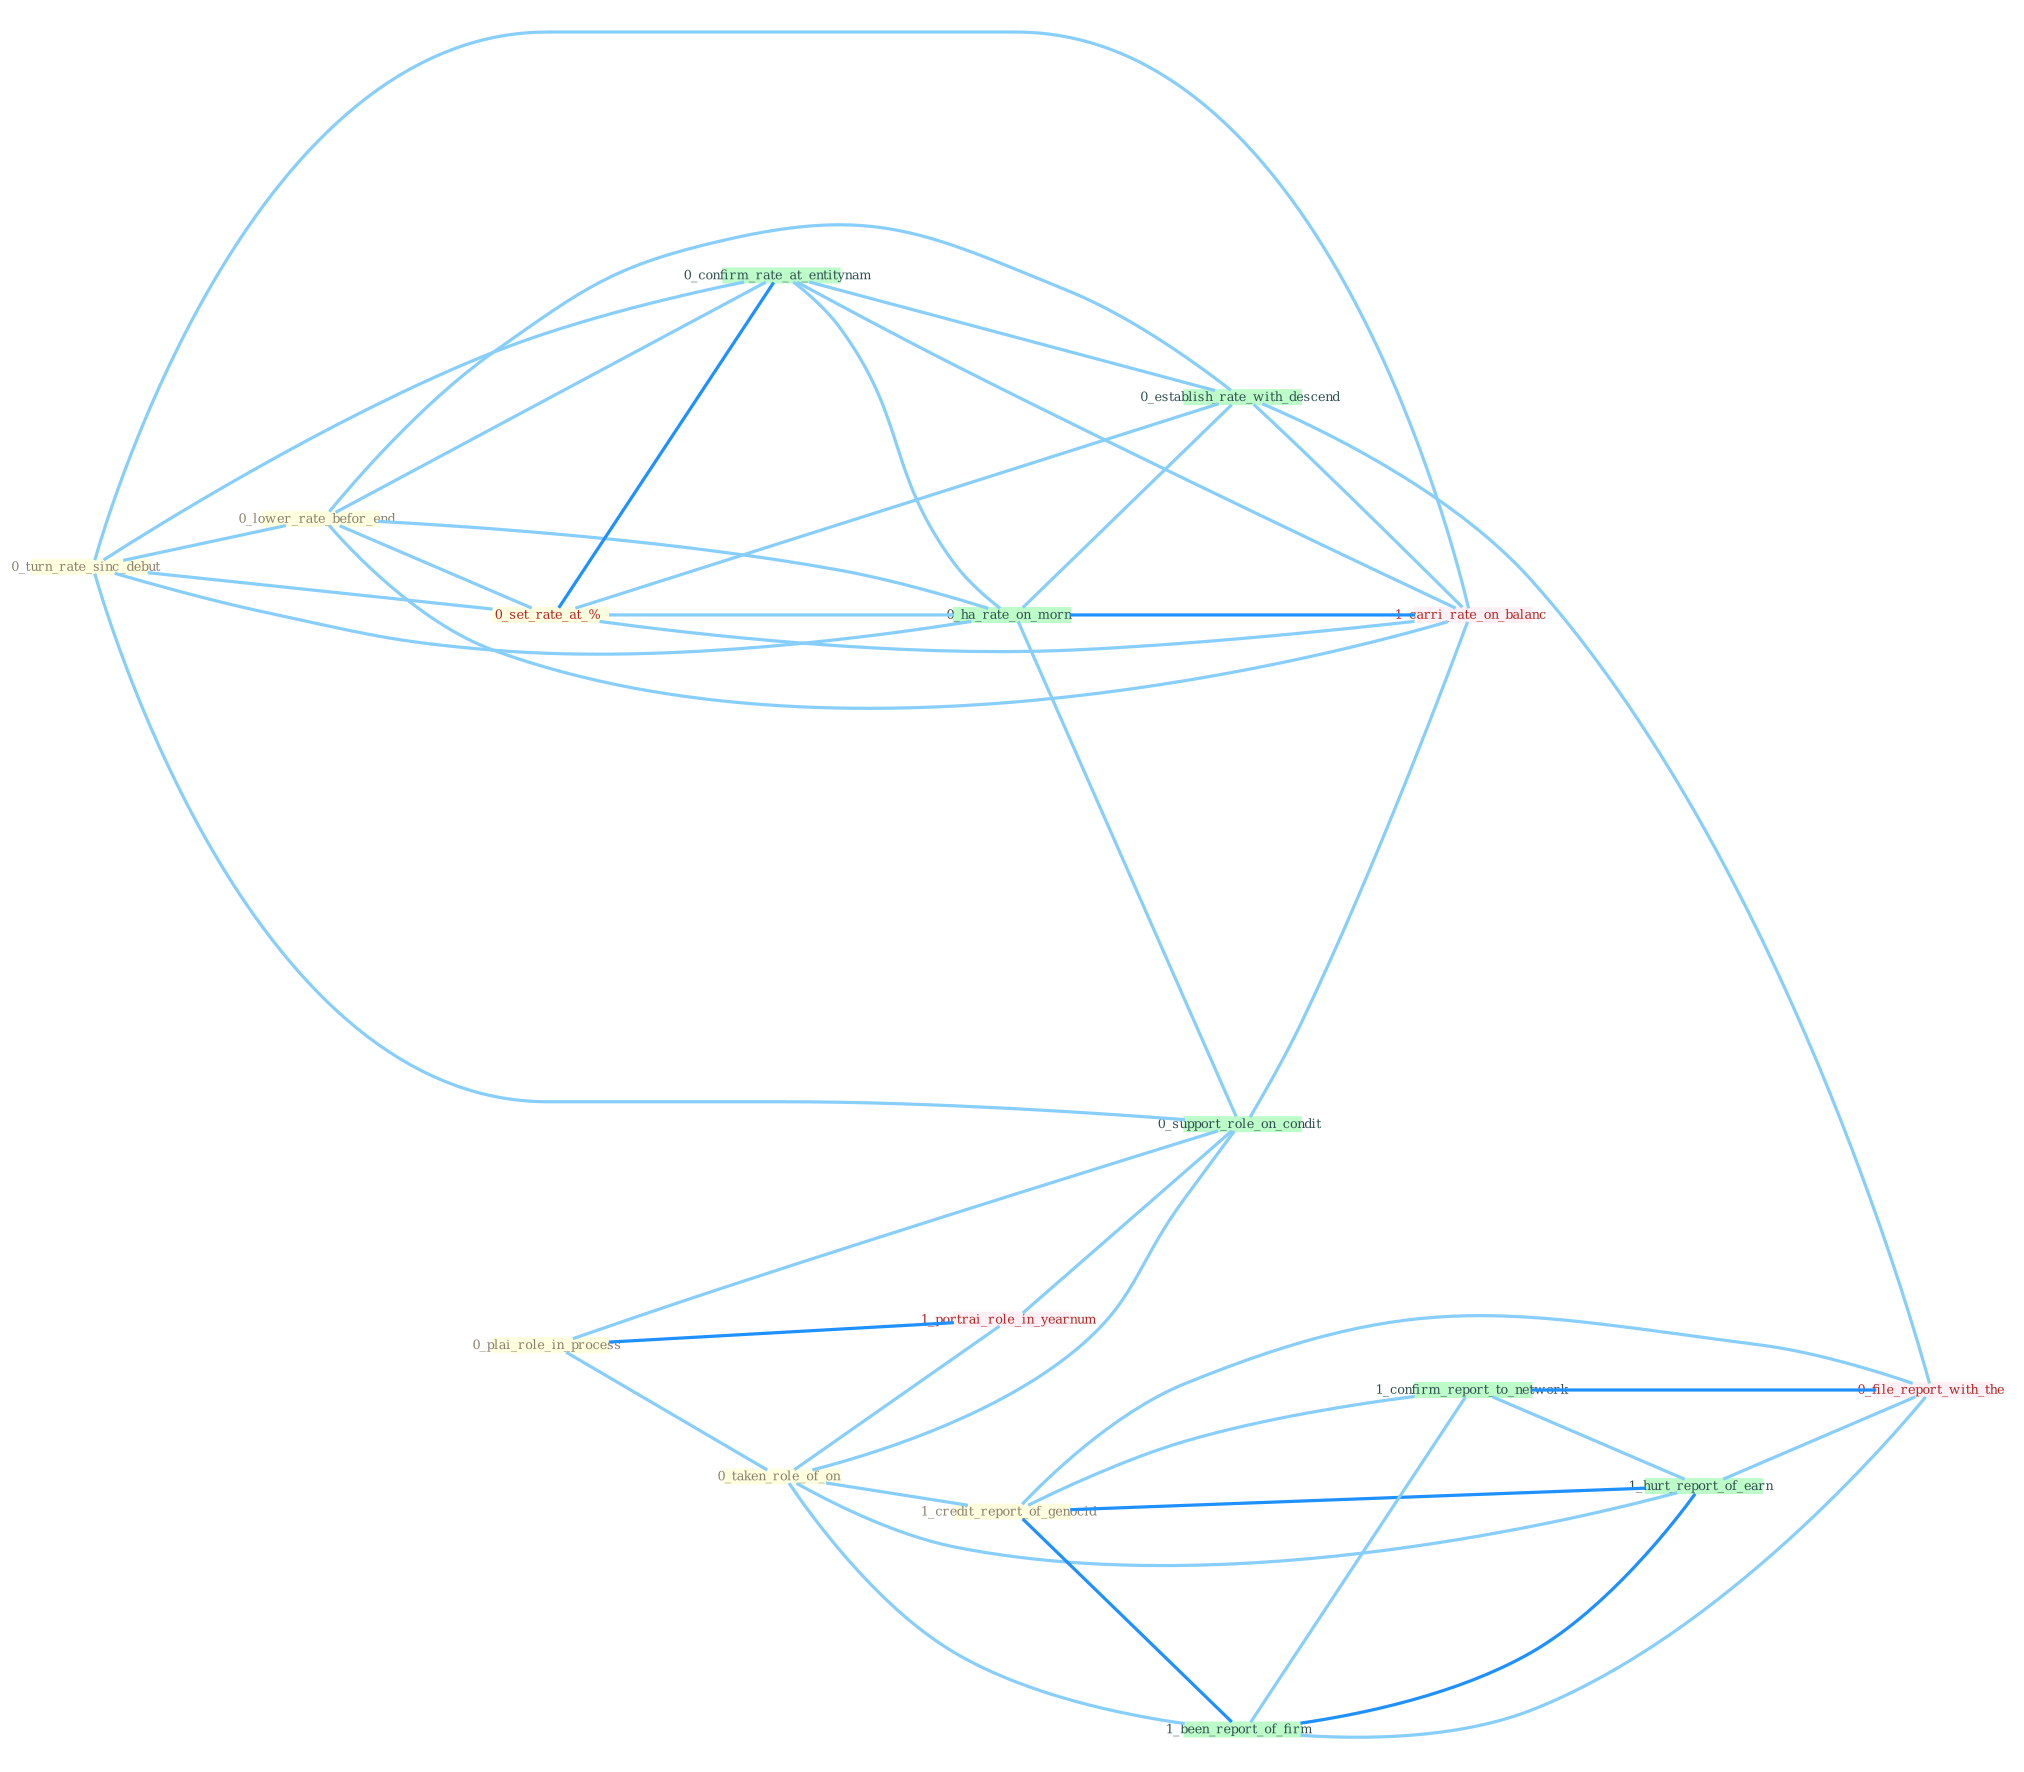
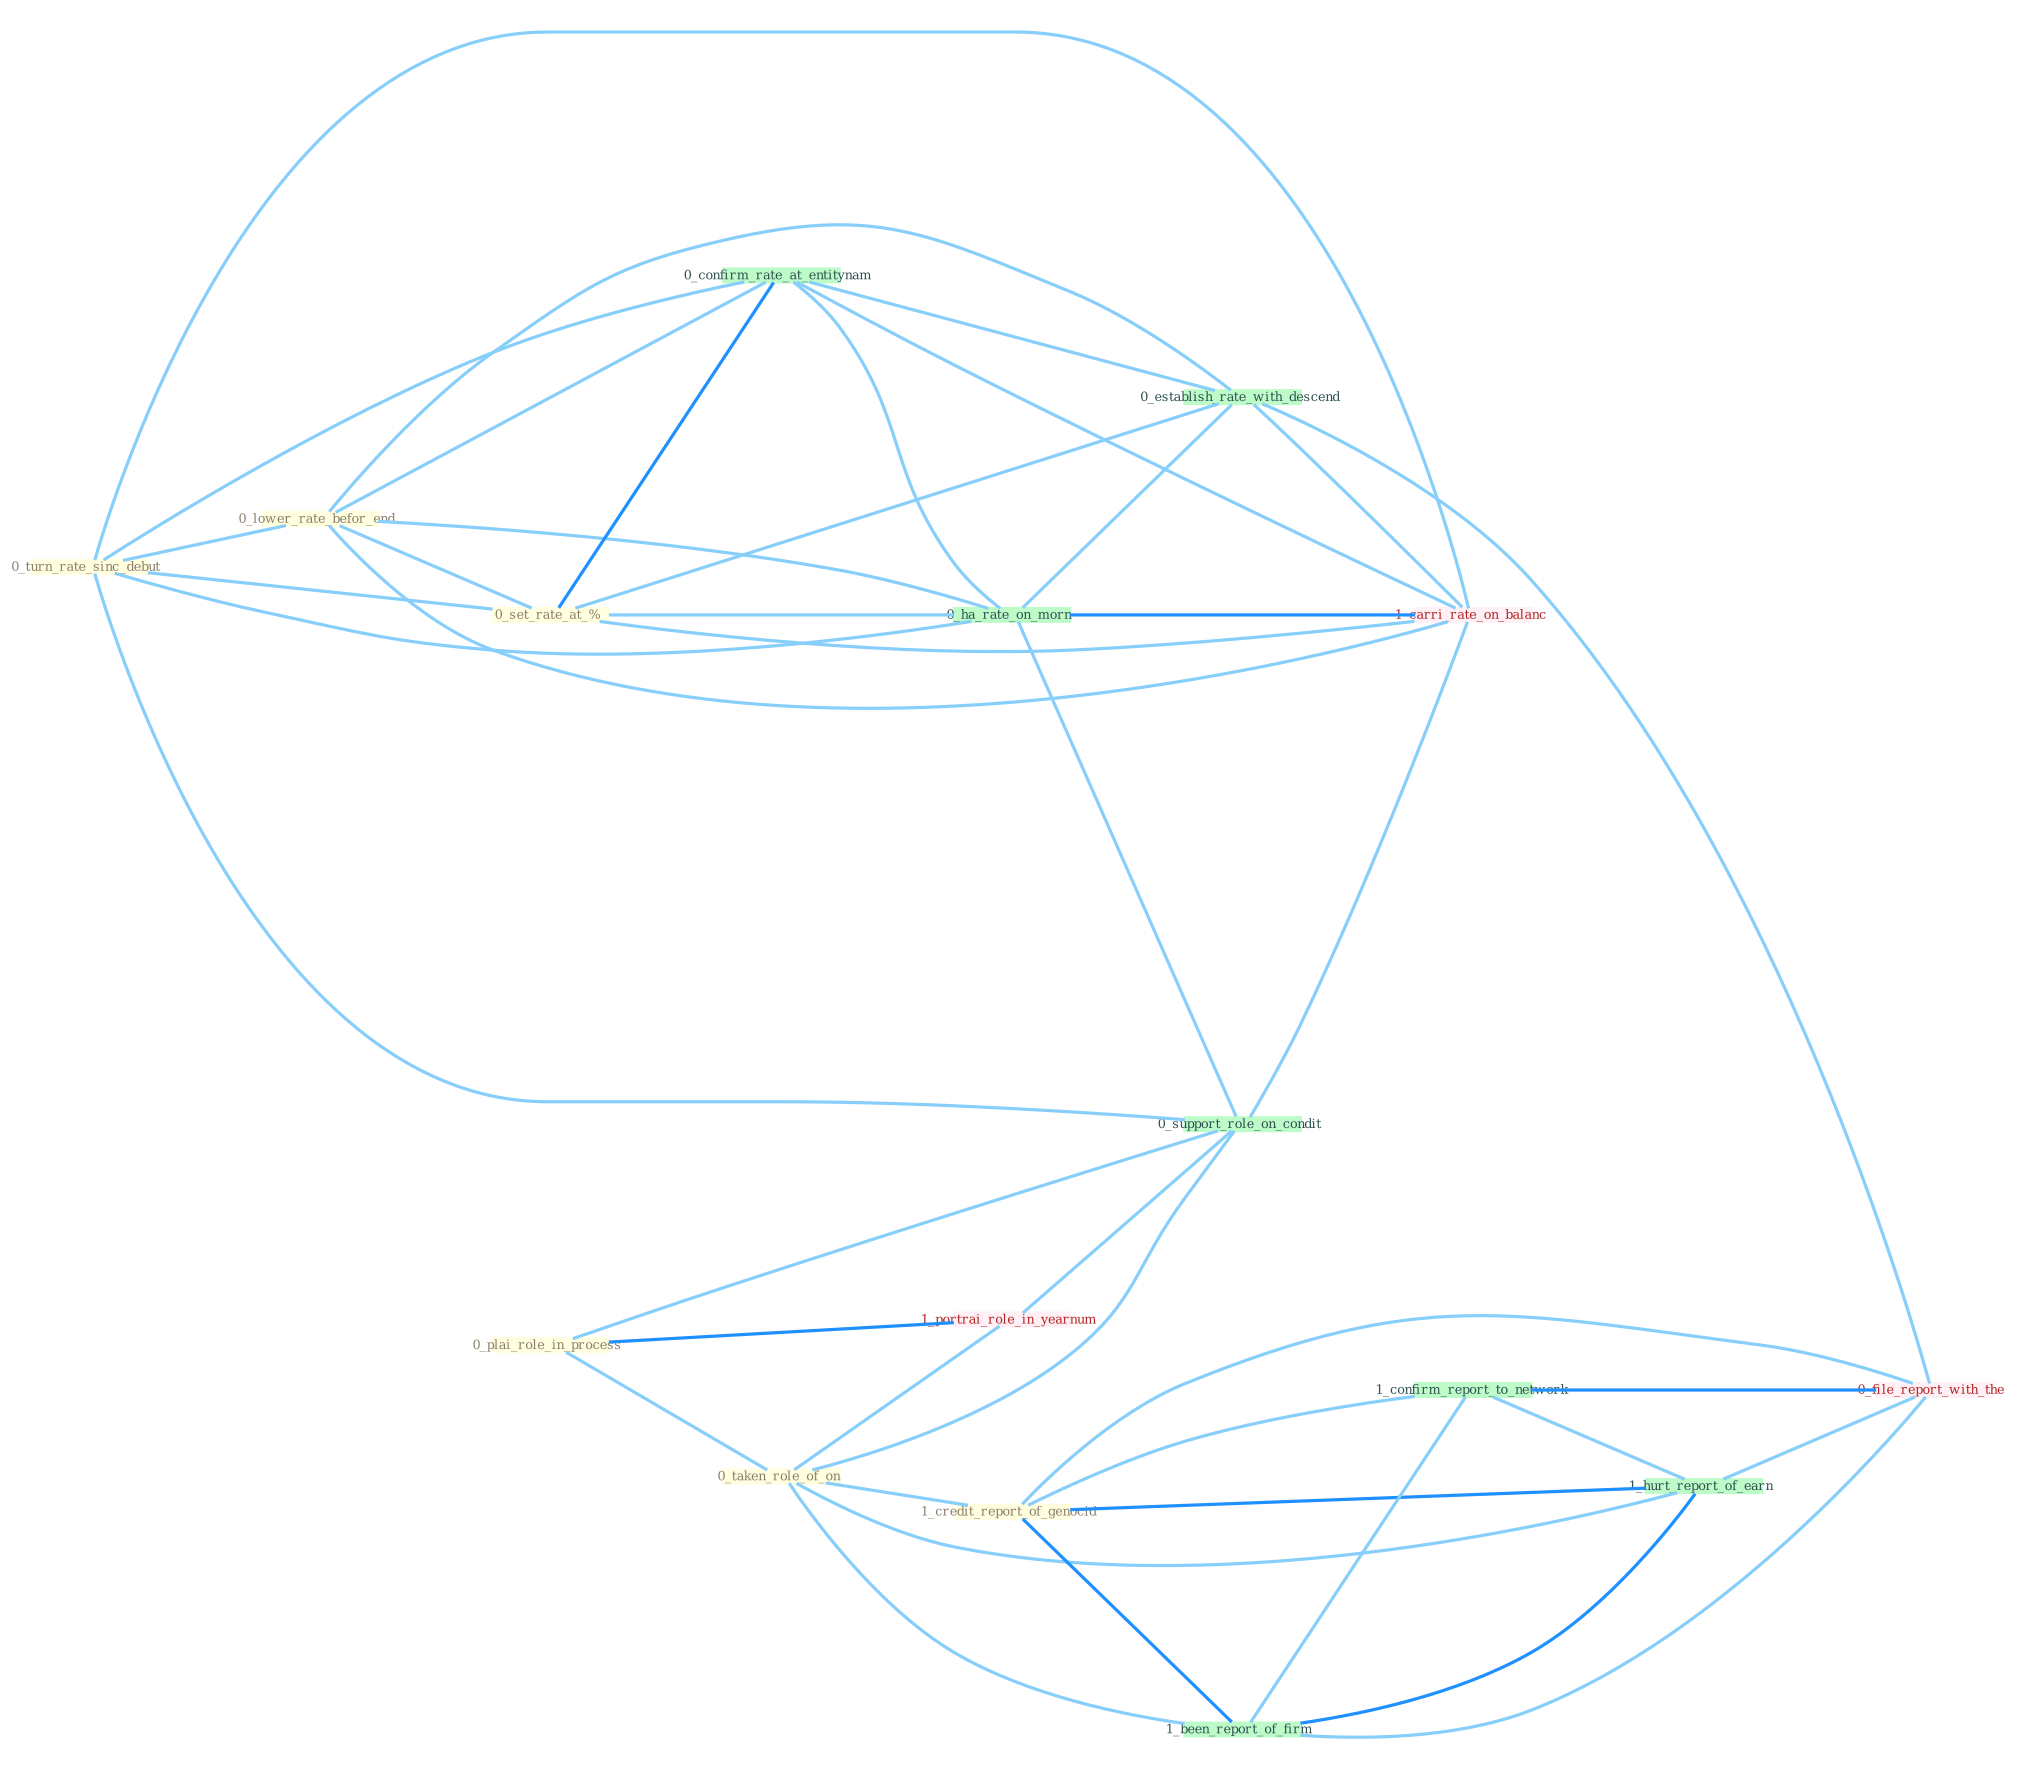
node "0_set_rate_at_%": fontcolor #b22222 -> #8b7d6b
